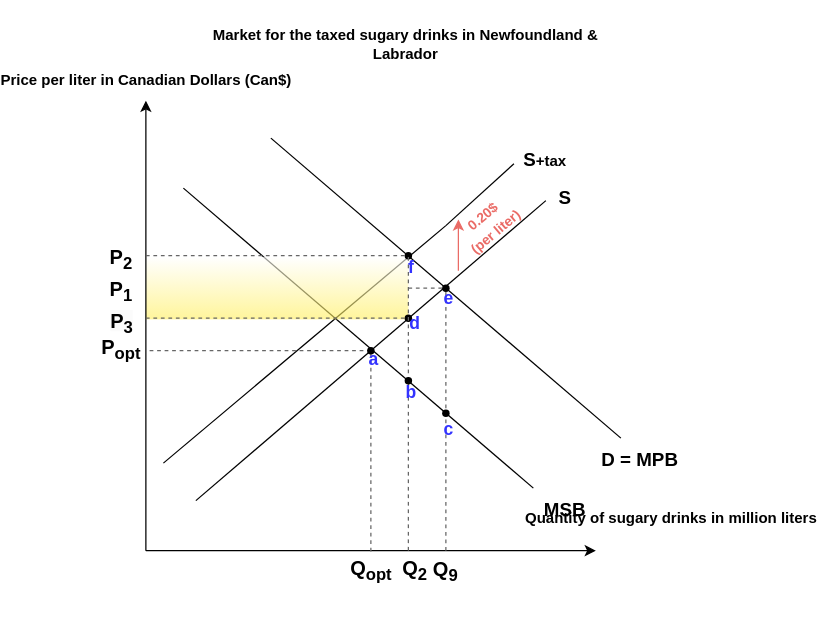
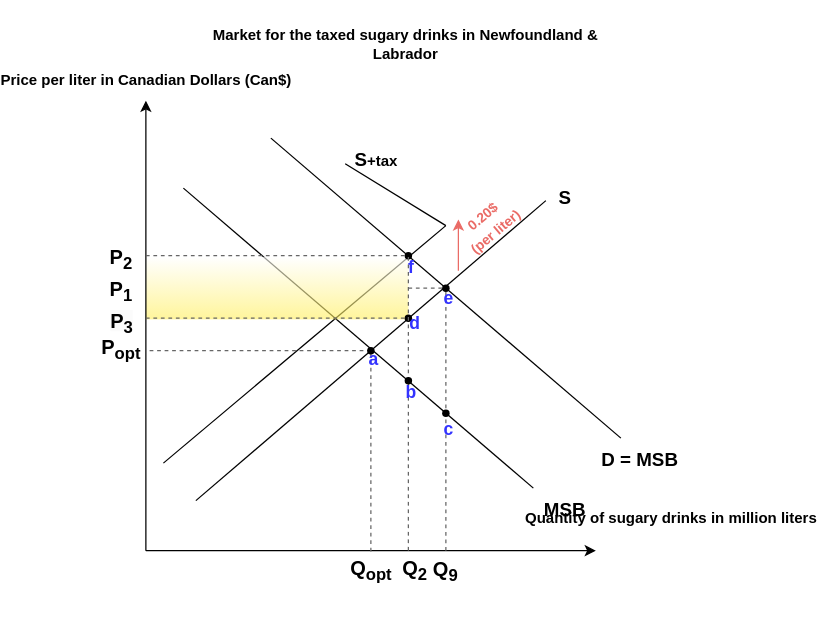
node "S+tax": moved (544, 157) -> (376, 157)
node "D = MPB": label "D = MPB" -> "D = MSB"
